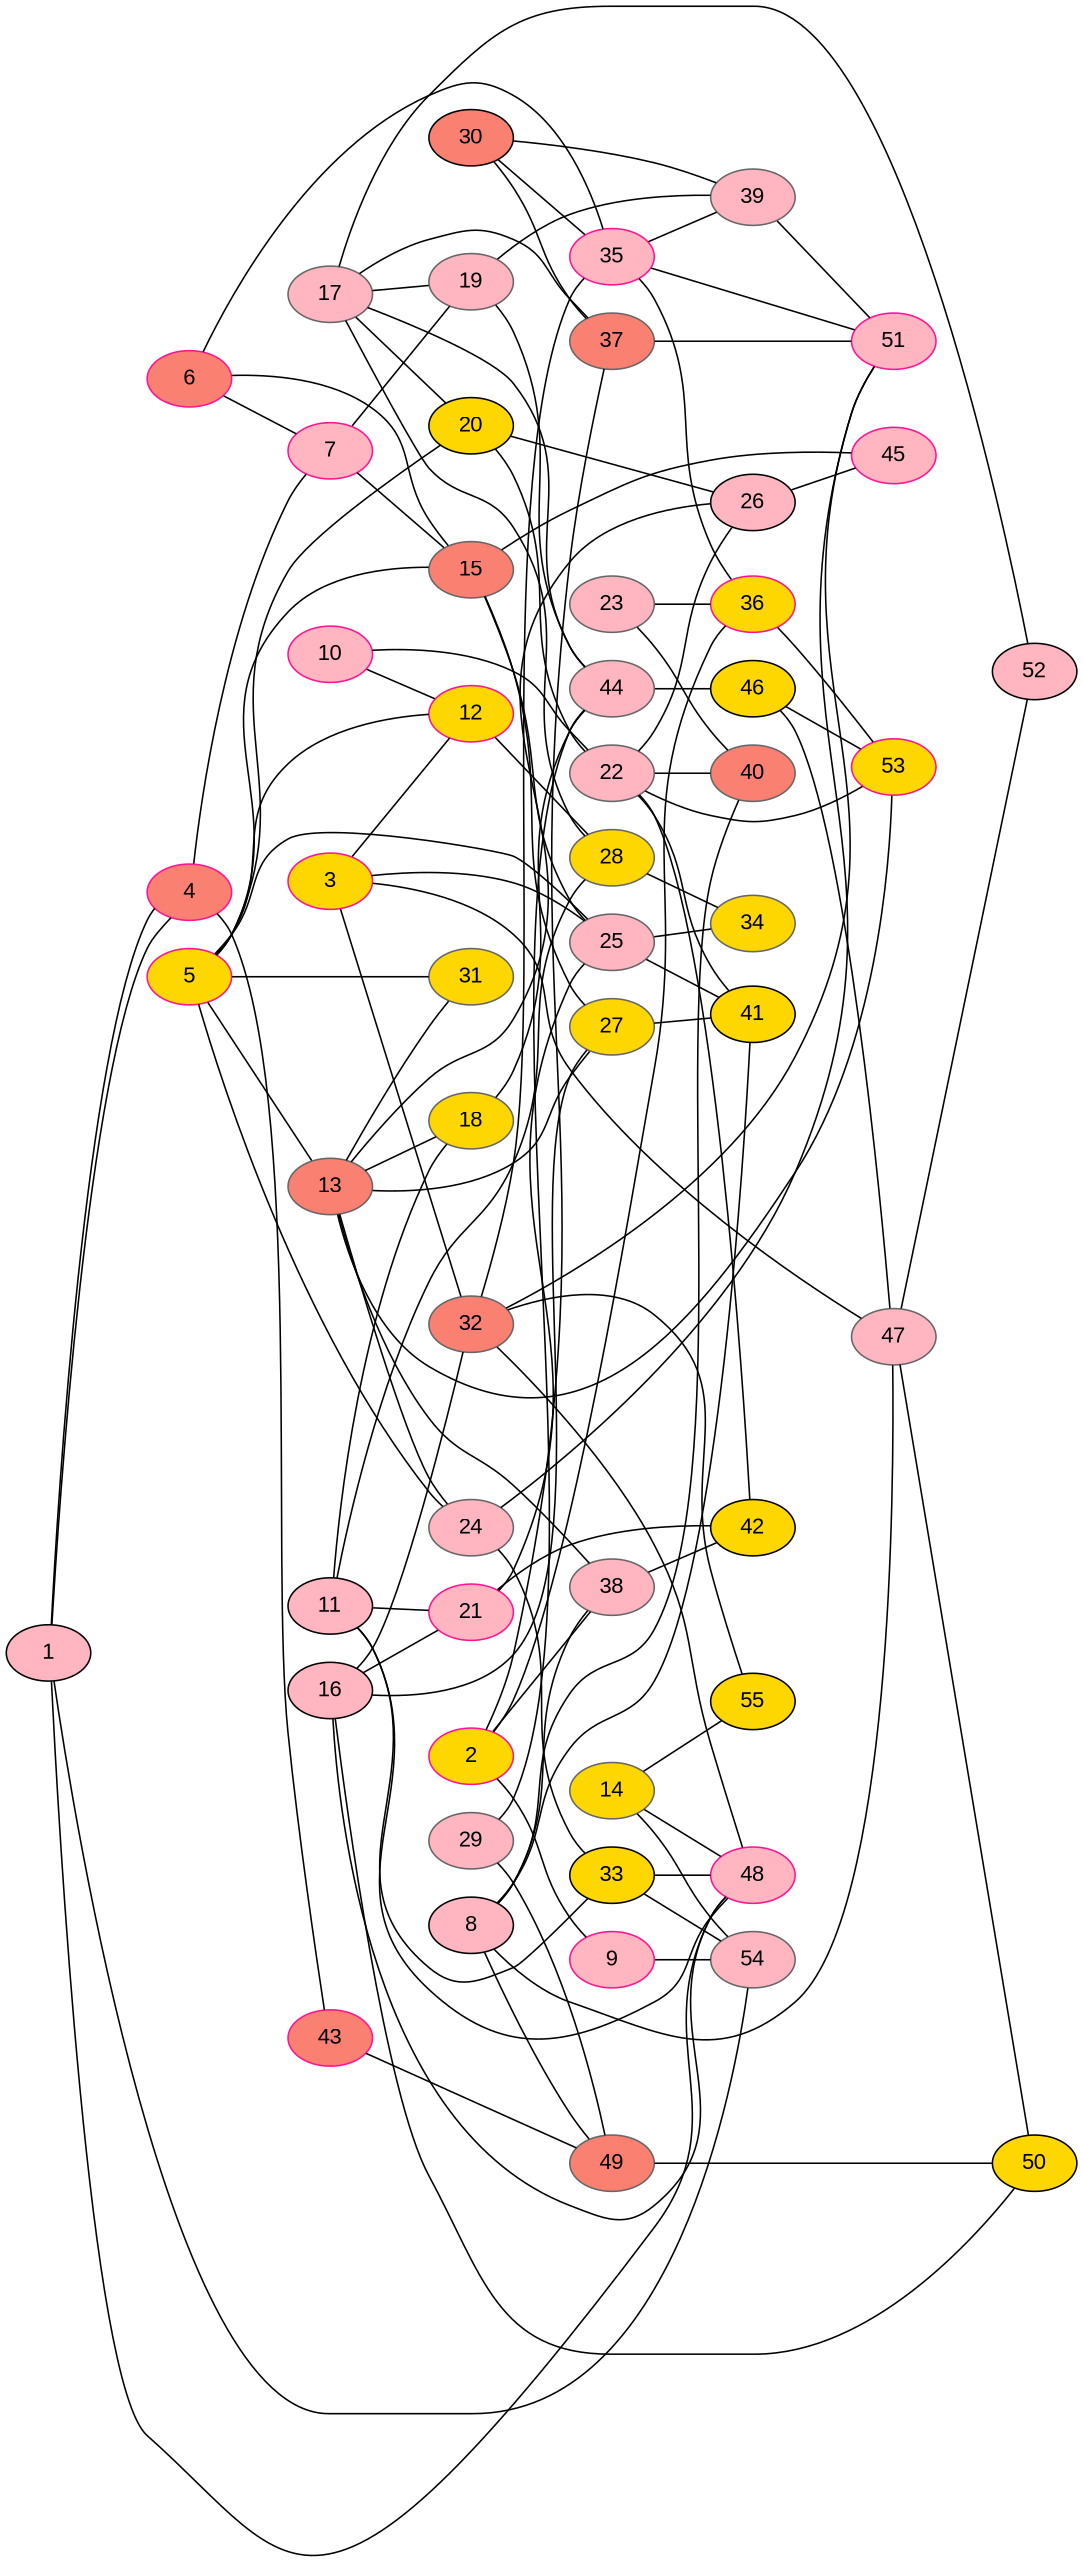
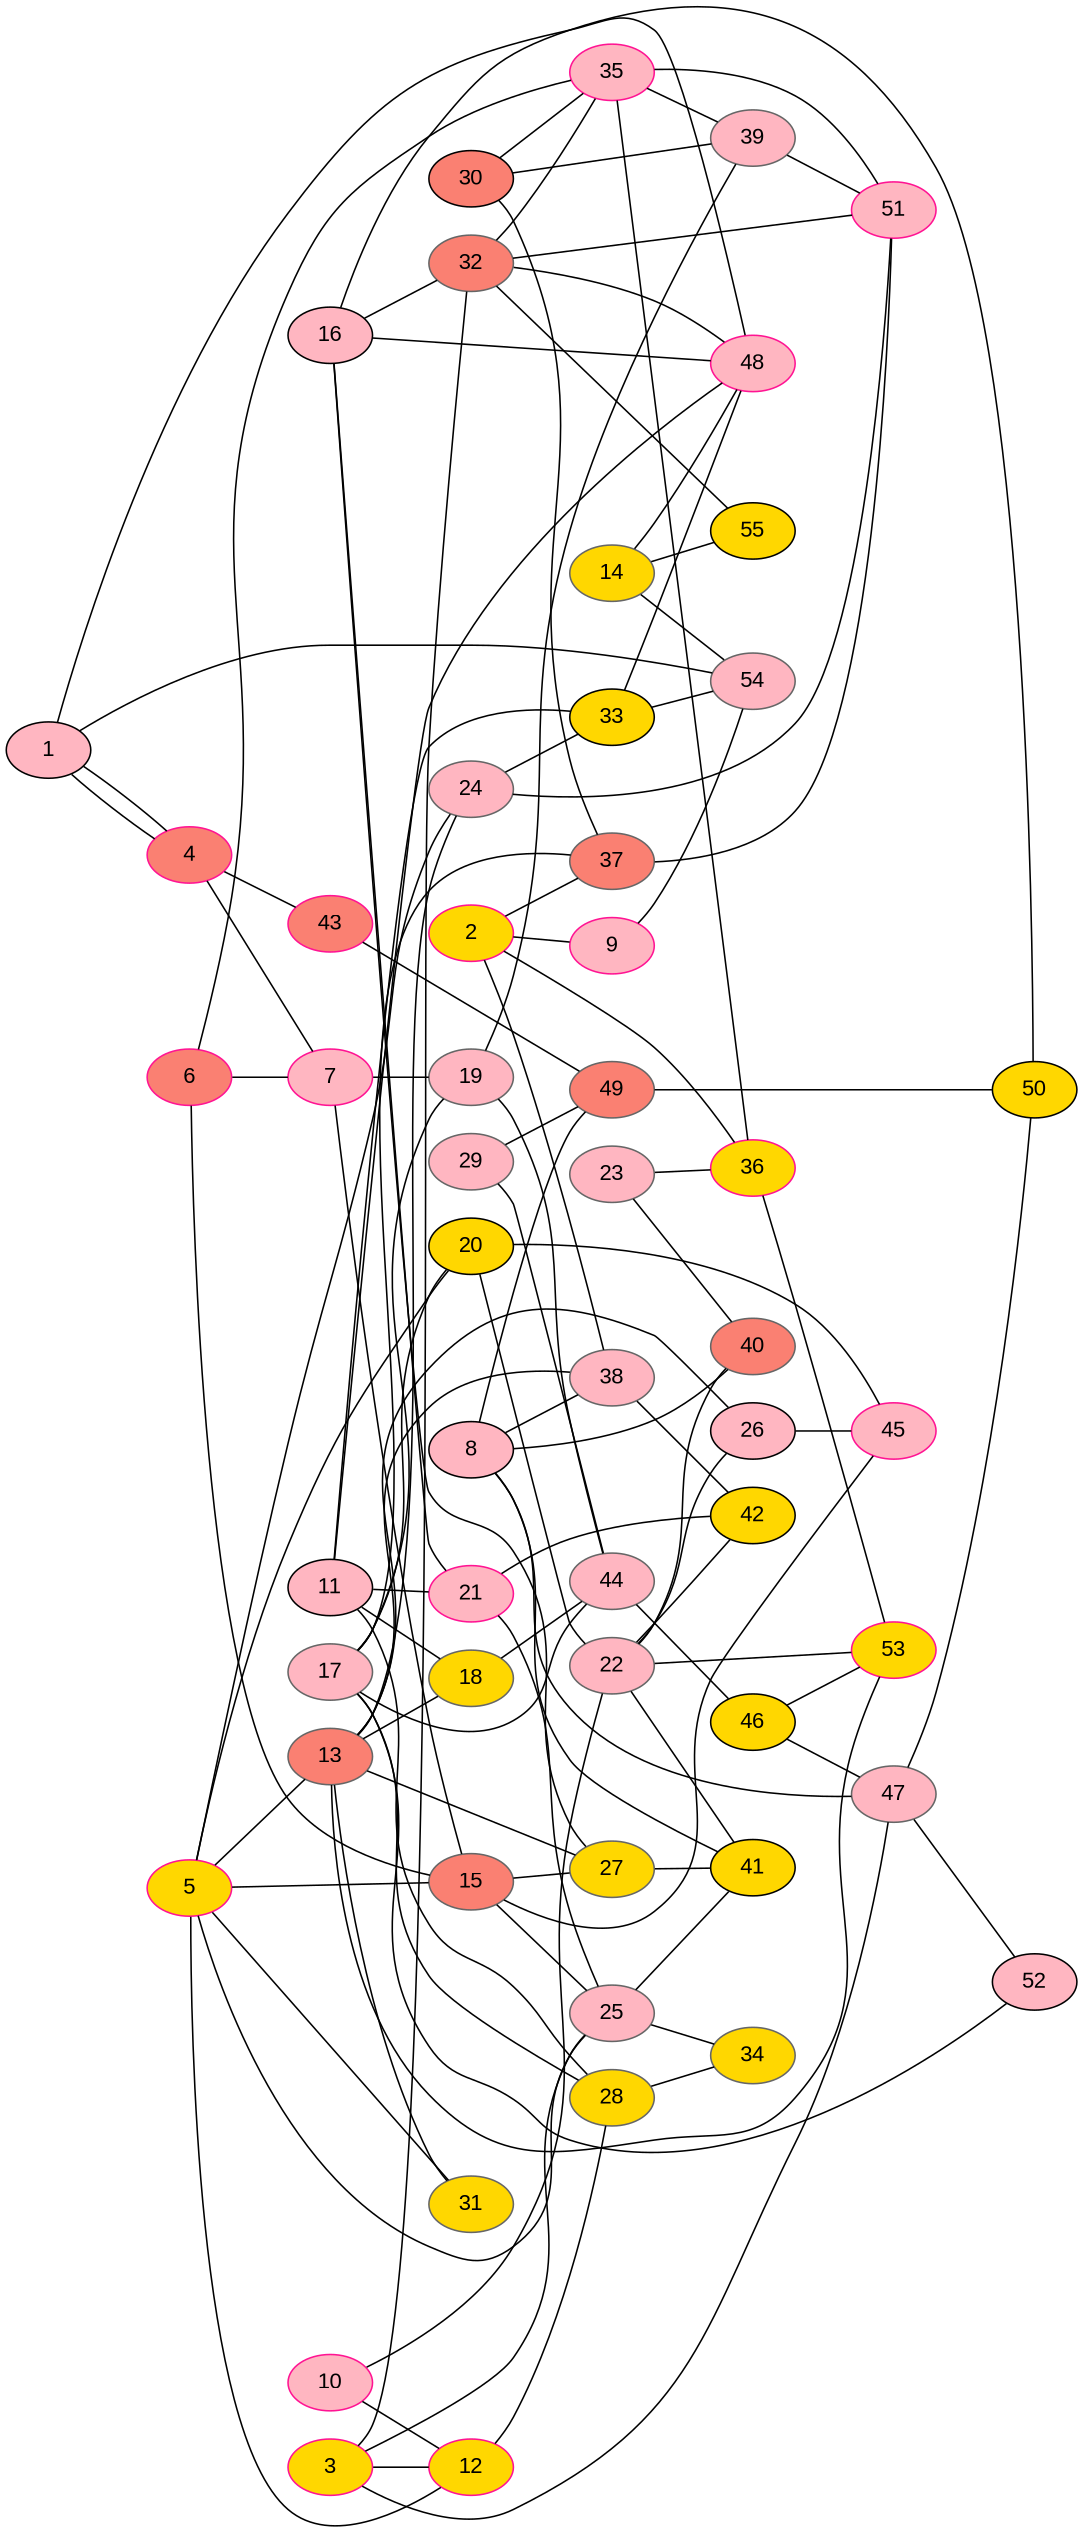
edge "20" -- "26": now "20" -- "45"
